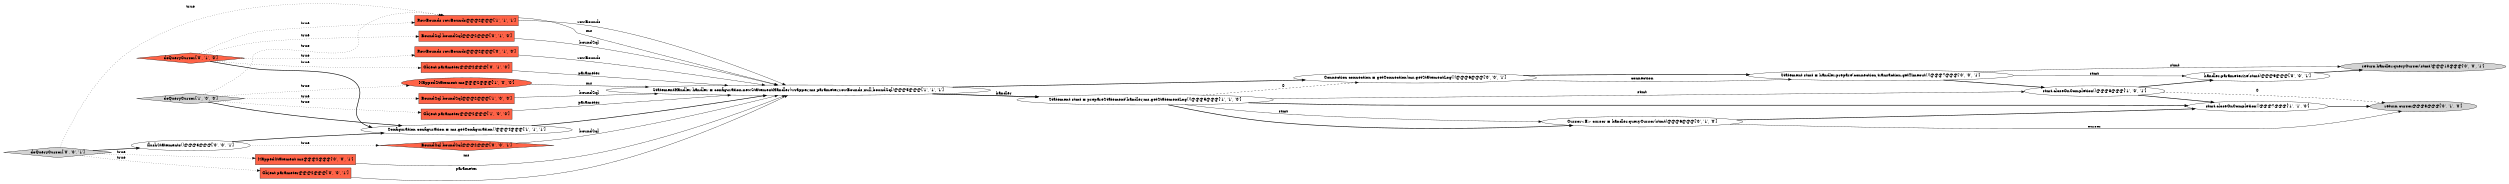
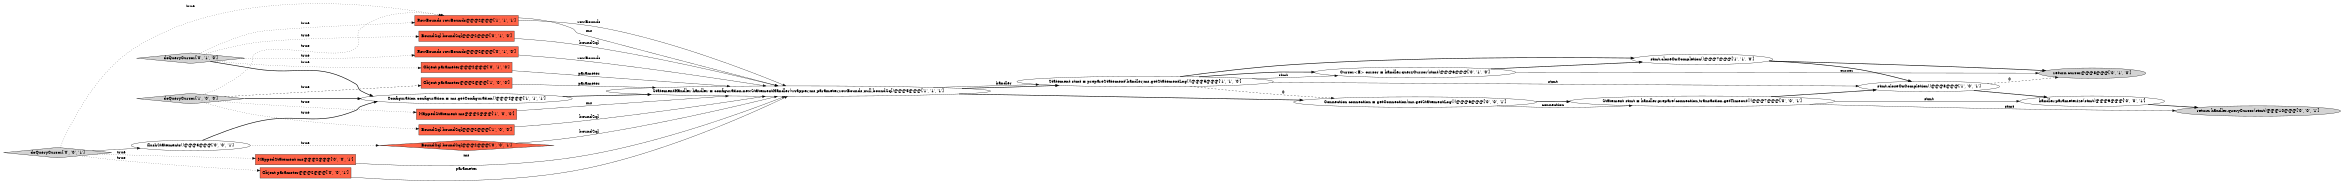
node "doQueryCursor['0', '1', '0']": fillcolor tomato -> lightgray
node "MappedStatement ms@@@2@@@['1', '0', '0']": shape ellipse -> box
edge "stmt.closeOnCompletion()@@@8@@@['1', '0', '1']" -> "stmt.closeOnCompletion()@@@7@@@['1', '1', '0']": reversed
edge "doQueryCursor['1', '0', '0']" -> "Object parameter@@@2@@@['1', '0', '0']": style dotted -> dashed
edge "doQueryCursor['0', '0', '1']" -> "flushStatements()@@@3@@@['0', '0', '1']": style bold -> solid
